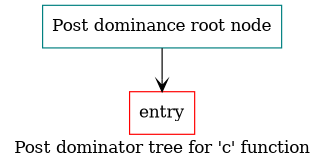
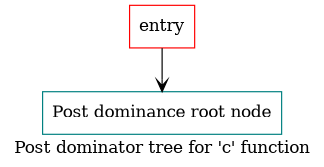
edge "Post dominance root node" -> "entry": reversed
